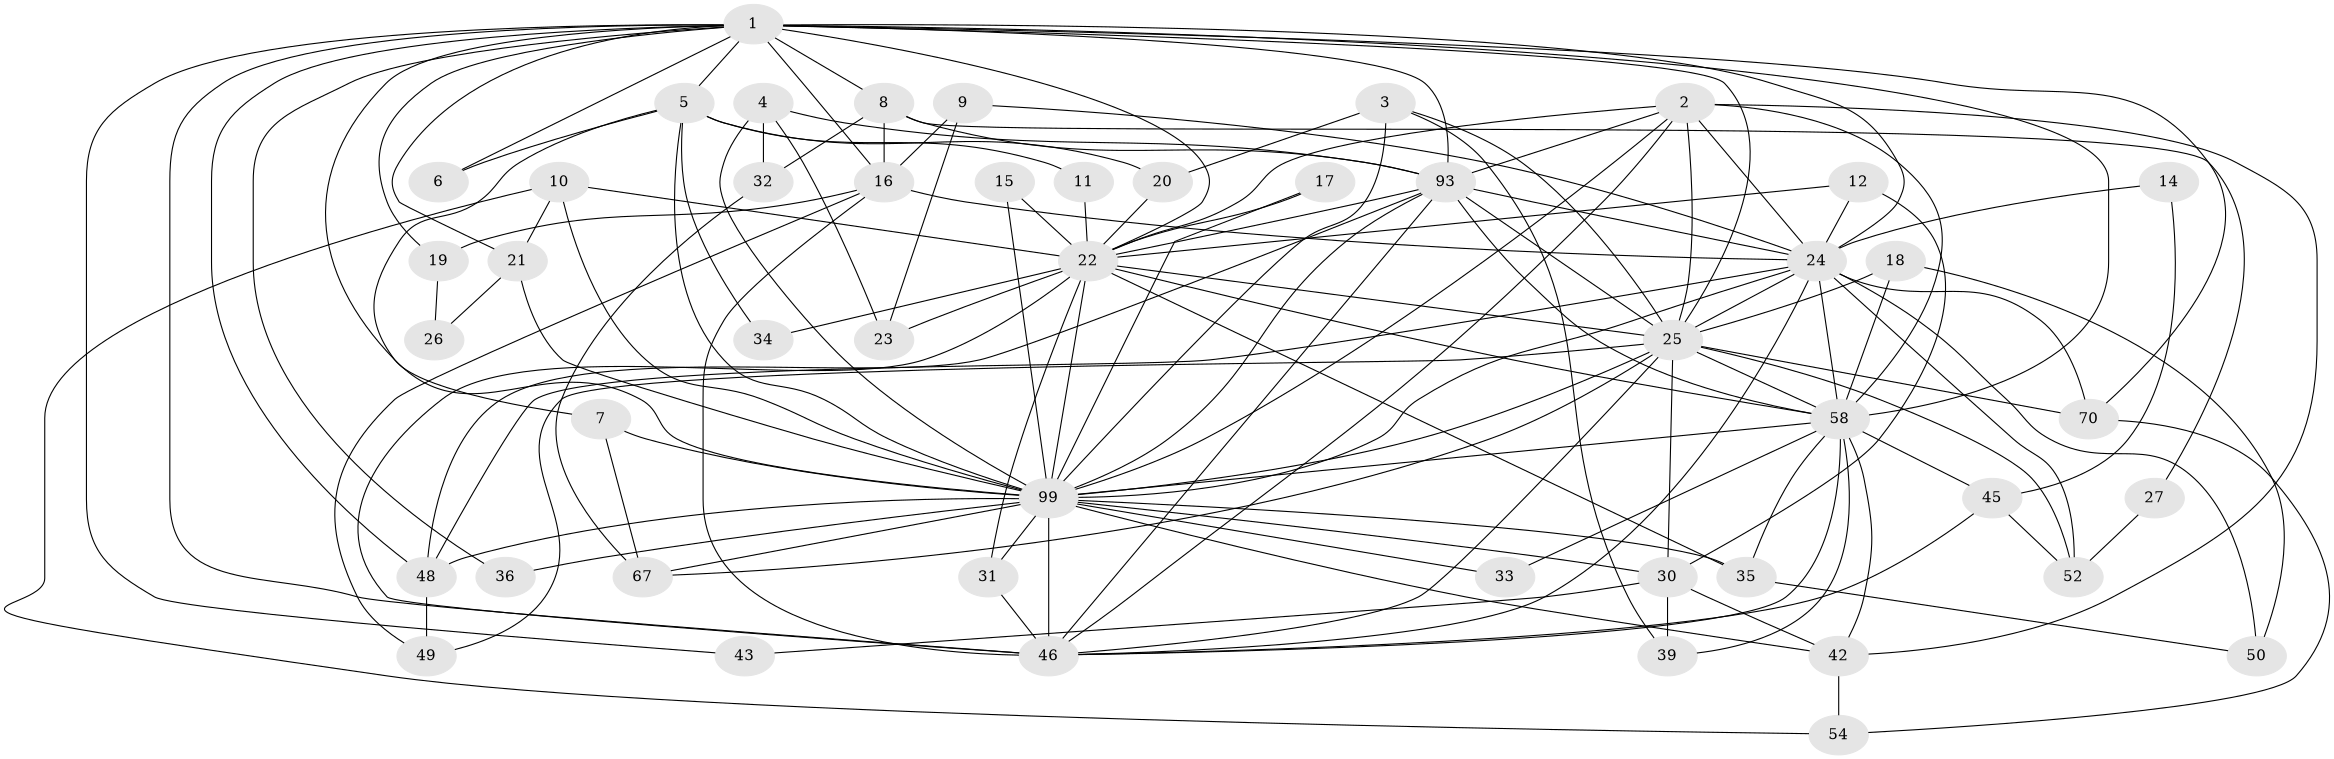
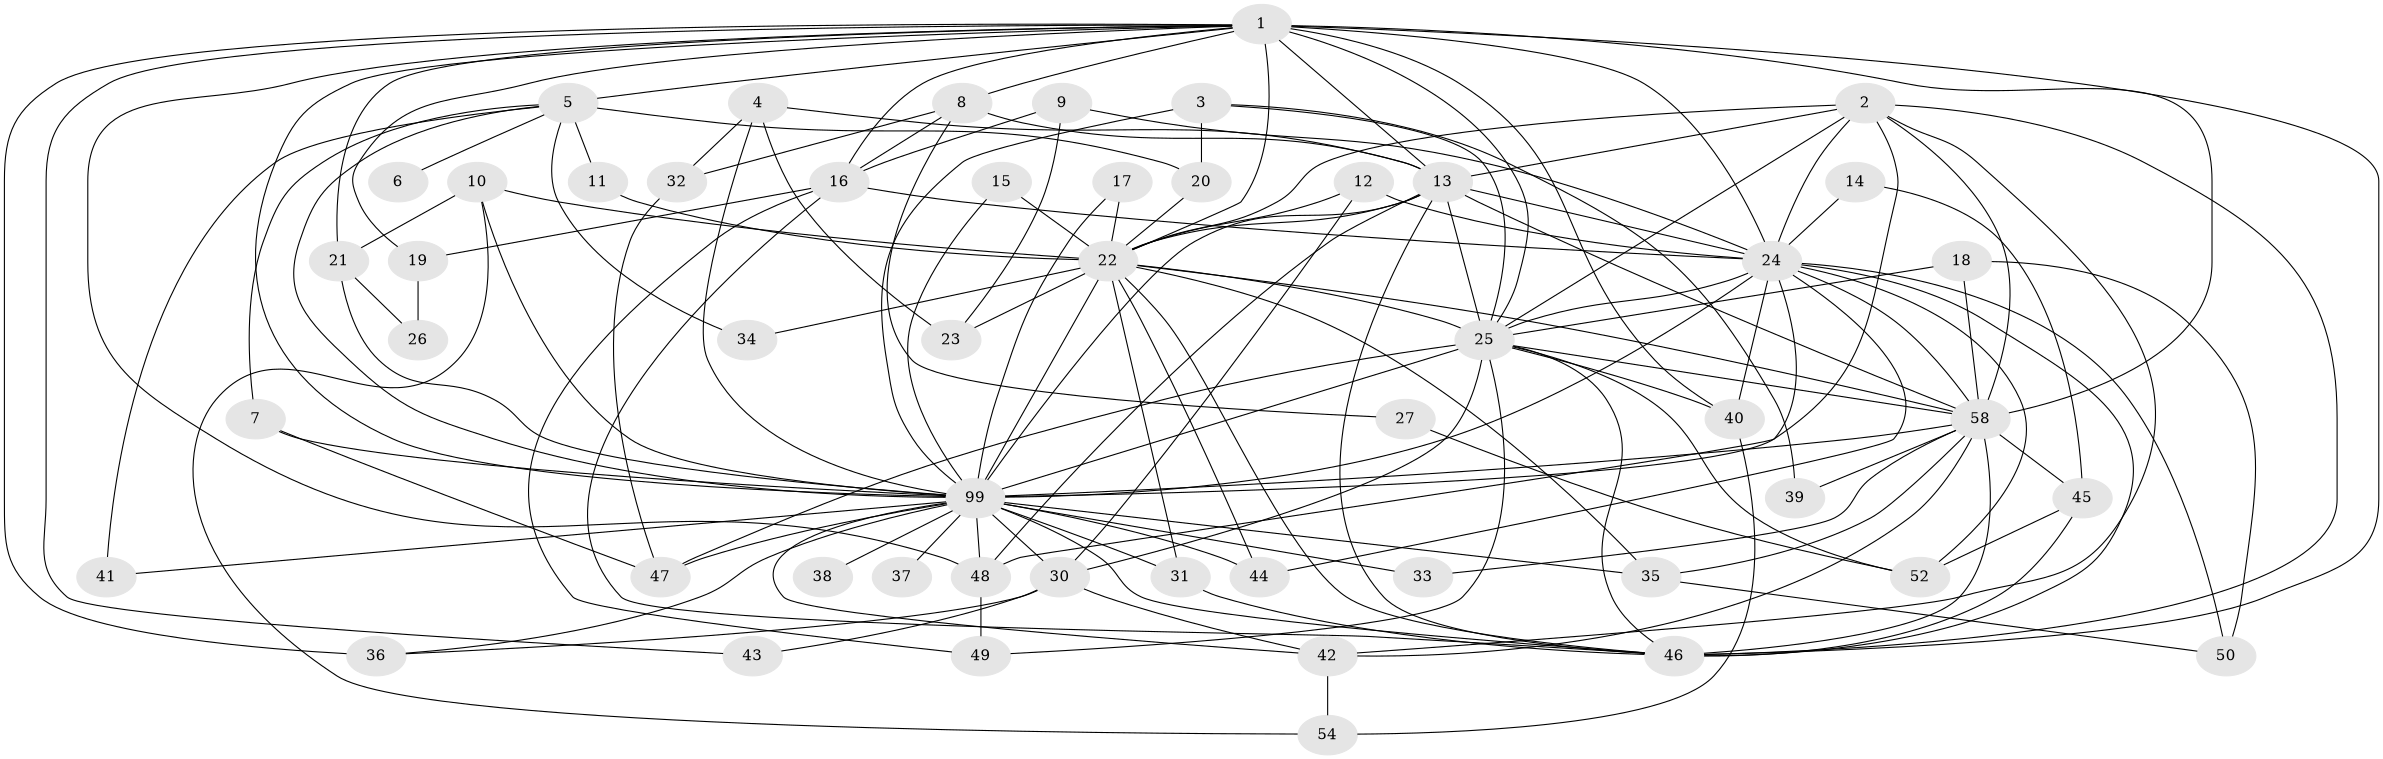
edge "1" -- "6": removed
node "93": label "93" -> "13"
node "70": label "70" -> "40"
node "41": added
node "67": label "67" -> "47"
node "38": added
node "37": added
node "44": added
edge "30" -- "39": now "30" -- "36"
